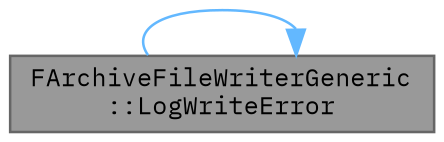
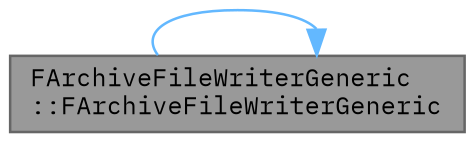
node "FArchiveFileWriterGeneric ::LogWriteError": label "FArchiveFileWriterGeneric ::LogWriteError" -> "FArchiveFileWriterGeneric ::FArchiveFileWriterGeneric"
